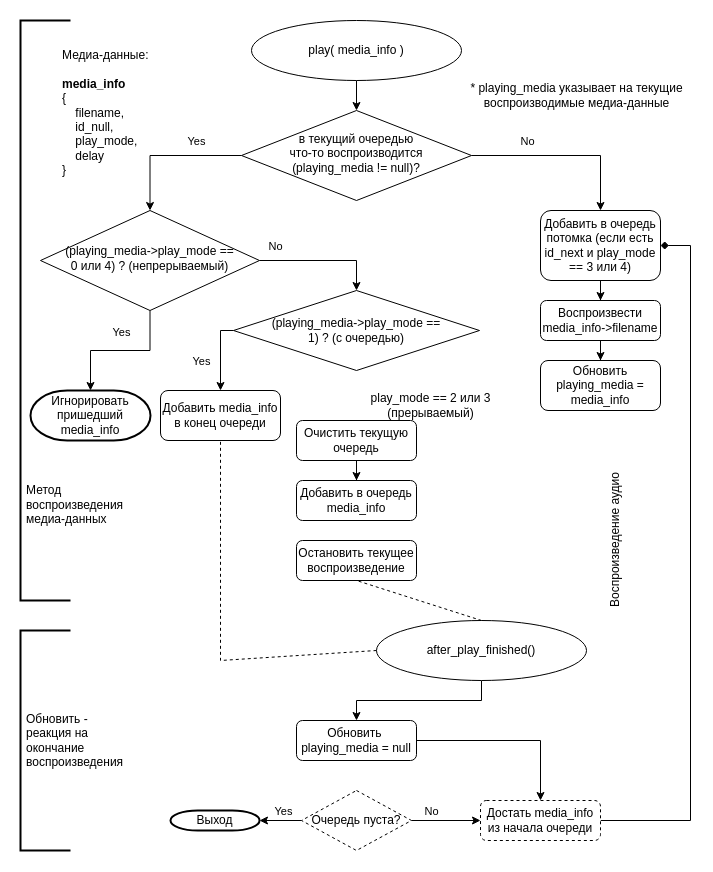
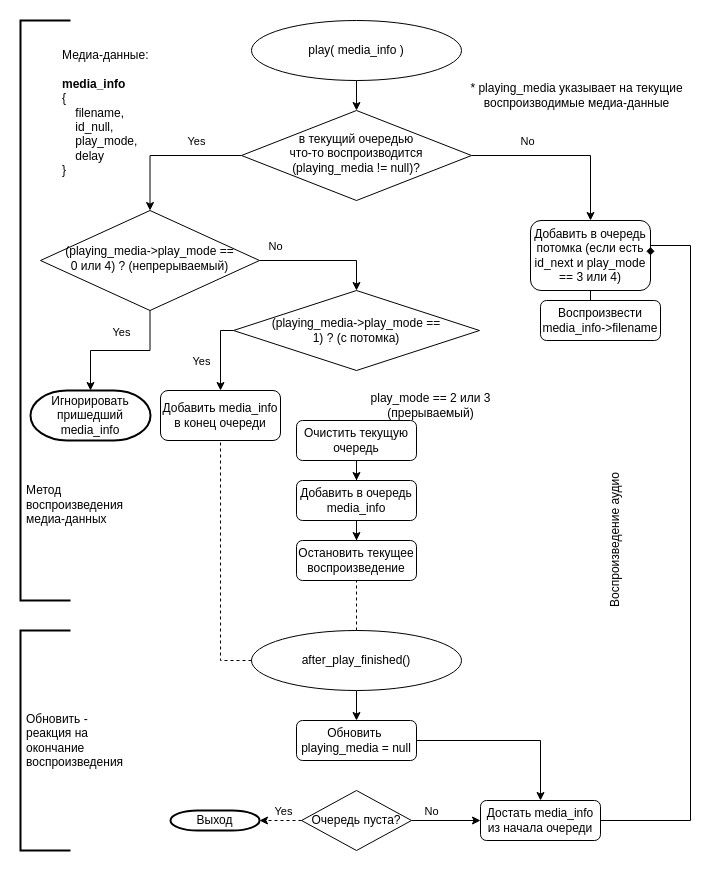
node "Добавить в очередь потомка (если есть id_next и play_mode == 3 или 4)": moved (601, 246) -> (591, 256)
node "(playing_media->play_mode ==1) ? (с очередью)": label "(playing_media->play_mode ==1) ? (с очередью)" -> "(playing_media->play_mode ==1) ? (с потомка)"
edge "Воспроизвести media_info->filename" -> "Обновить playing_media = media_info": removed
node "Обновить playing_media = media_info": removed
edge "Добавить в очередь media_info" -> "Остановить текущее воспроизведение": added
node "after_play_finished()": moved (482, 651) -> (357, 661)
edge "Очередь пуста?" -> "Выход": style solid -> dashed
node "Очередь пуста?": style dashed -> solid
node "Достать media_info из начала очереди": style dashed -> solid
